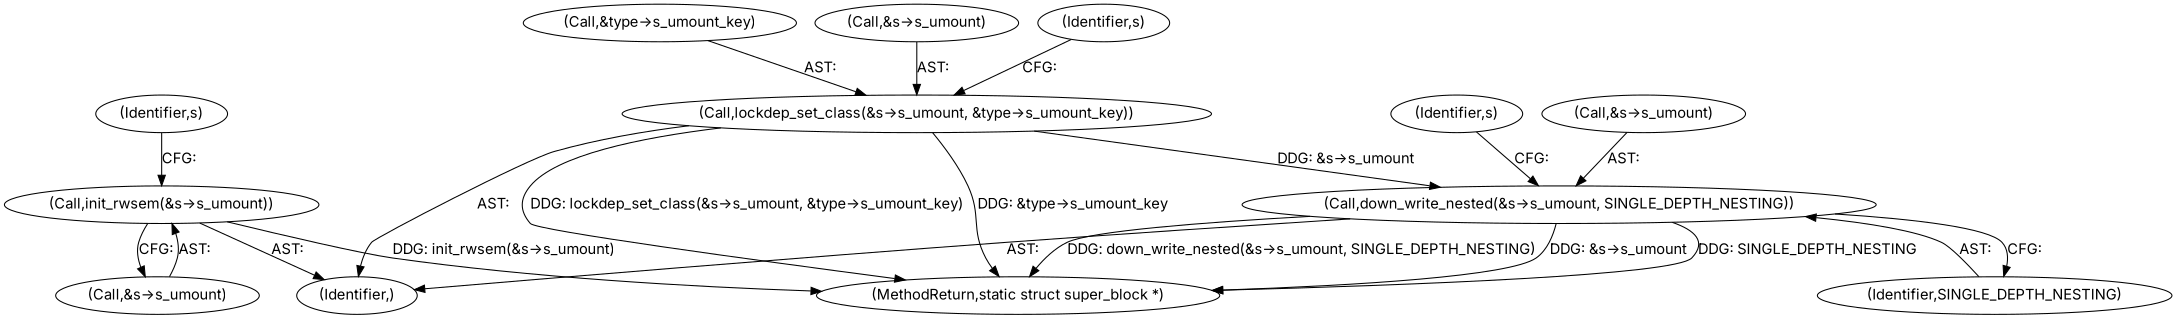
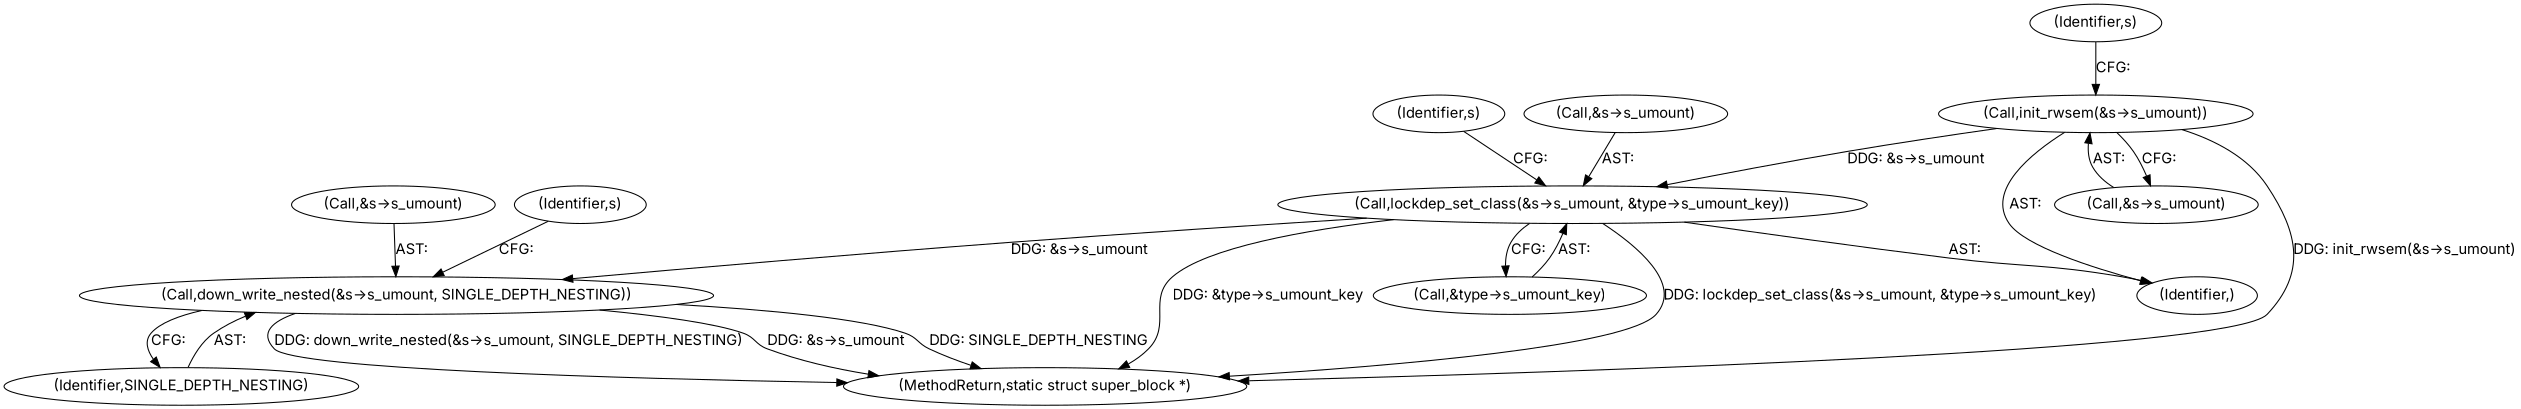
edge "(Call,init_rwsem(&s->s_umount))" -> "(Call,lockdep_set_class(&s->s_umount, &type->s_umount_key))": added, label "DDG: &s->s_umount"
edge "(Call,lockdep_set_class(&s->s_umount, &type->s_umount_key))" -> "(Call,&type->s_umount_key)": added, label "CFG:"
edge "(Call,down_write_nested(&s->s_umount, SINGLE_DEPTH_NESTING))" -> "(Identifier,)": removed, label "AST:"
